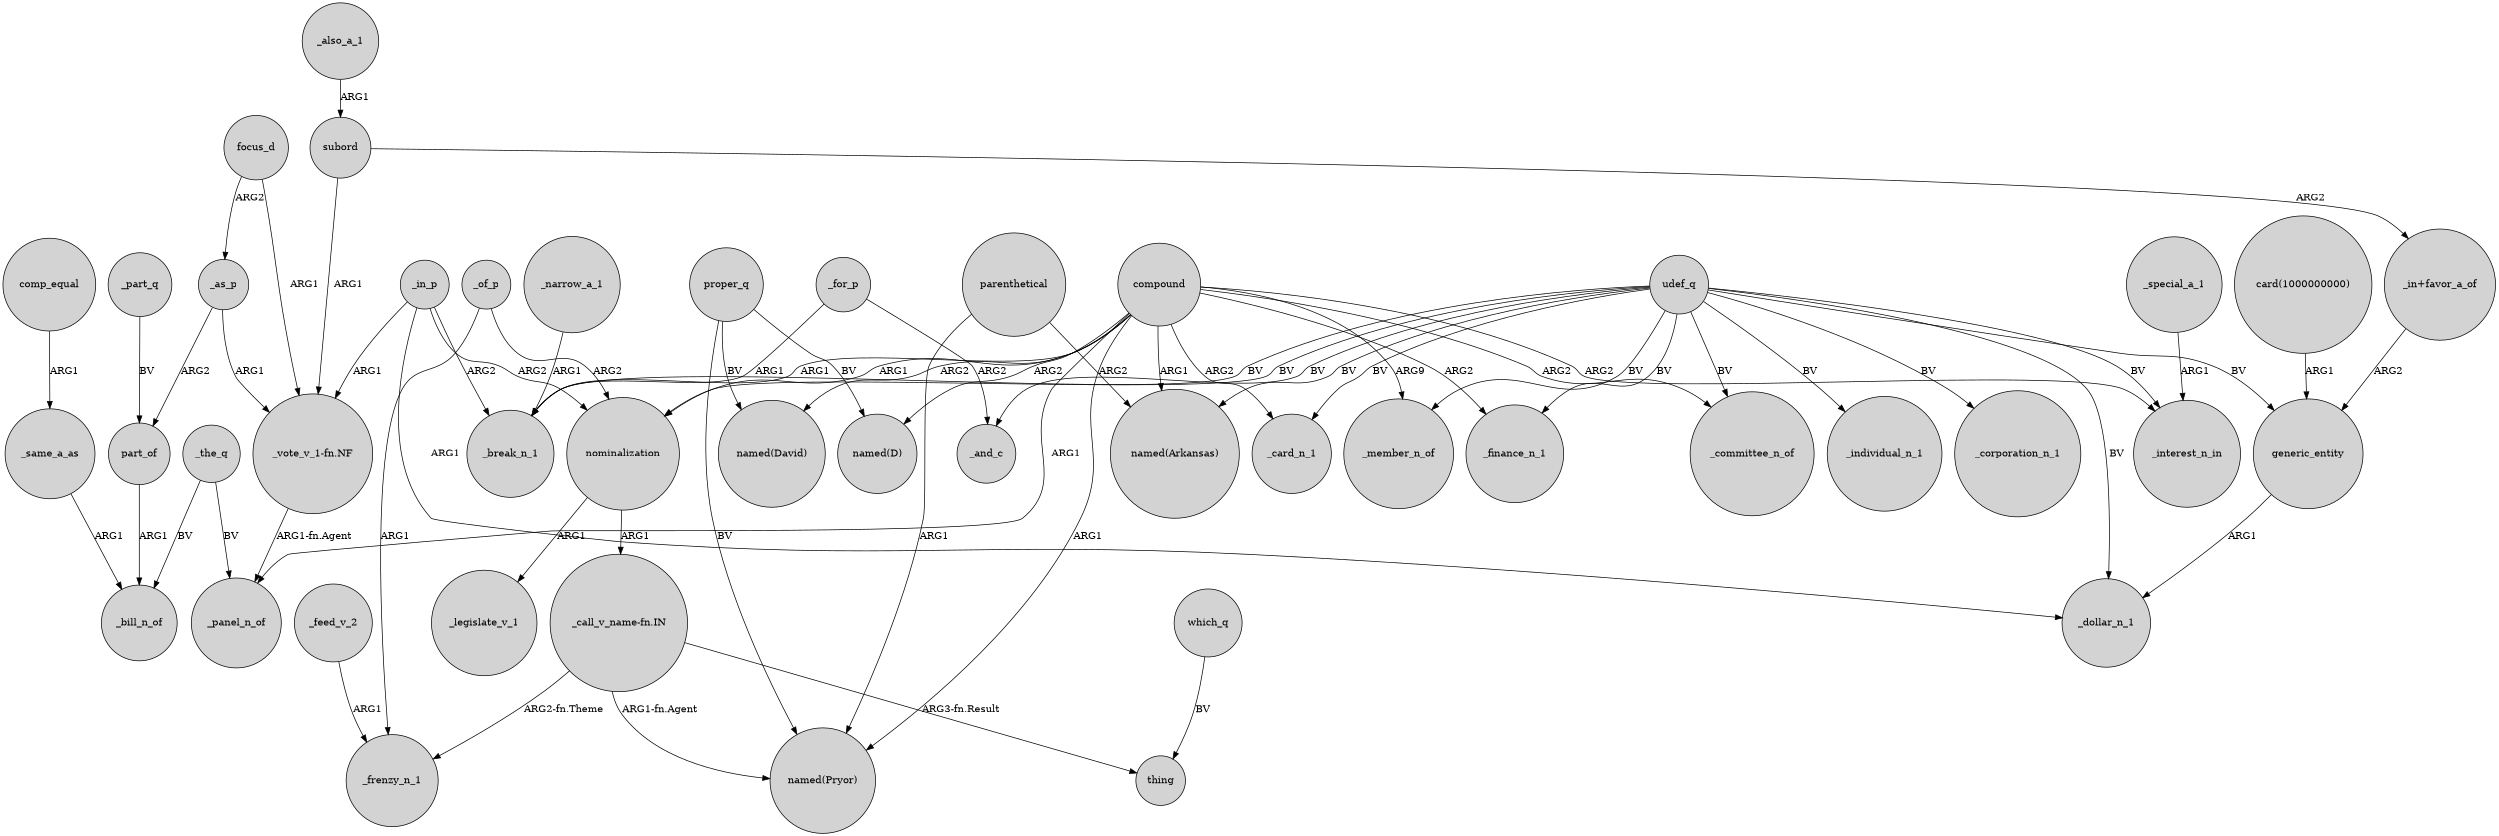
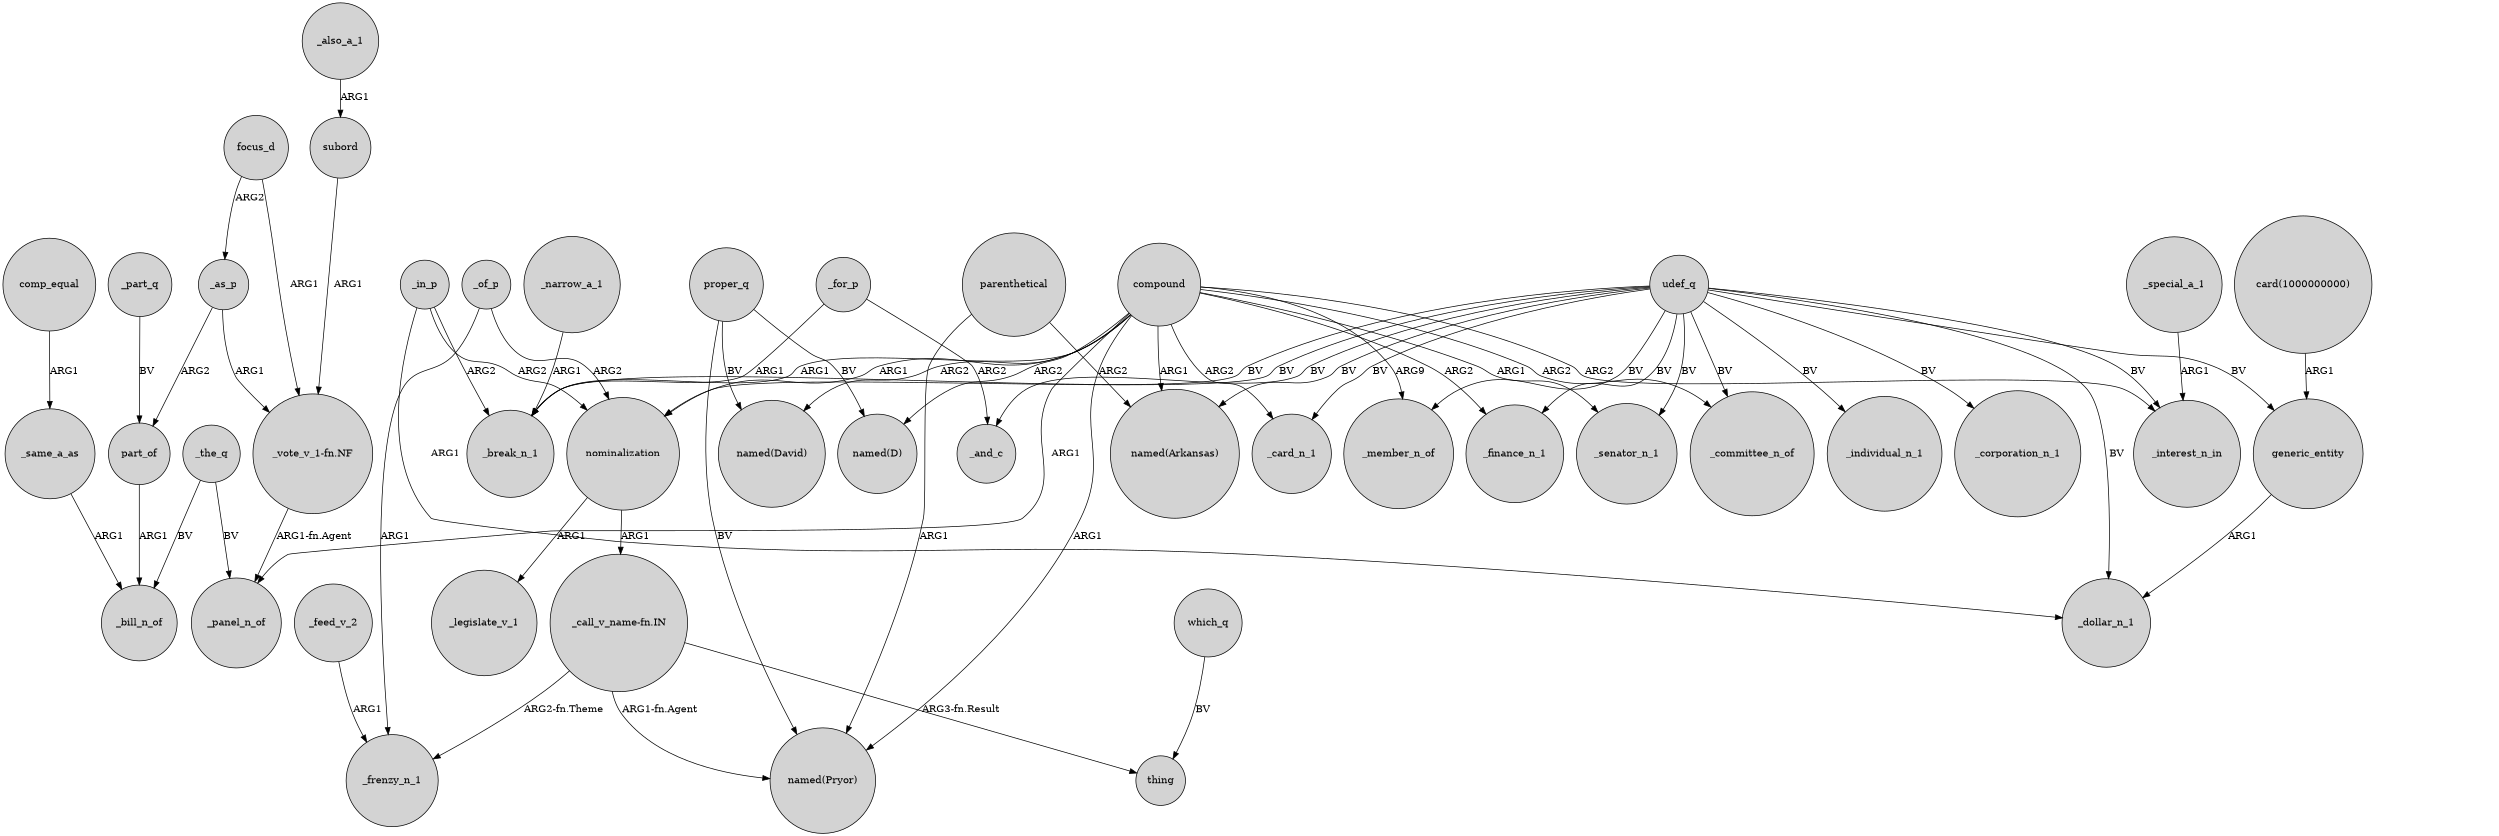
node "_in+favor_a_of": removed
edge "_in_p" -> "_vote_v_1-fn.NF": removed, label "ARG1"
node "_senator_n_1": added
